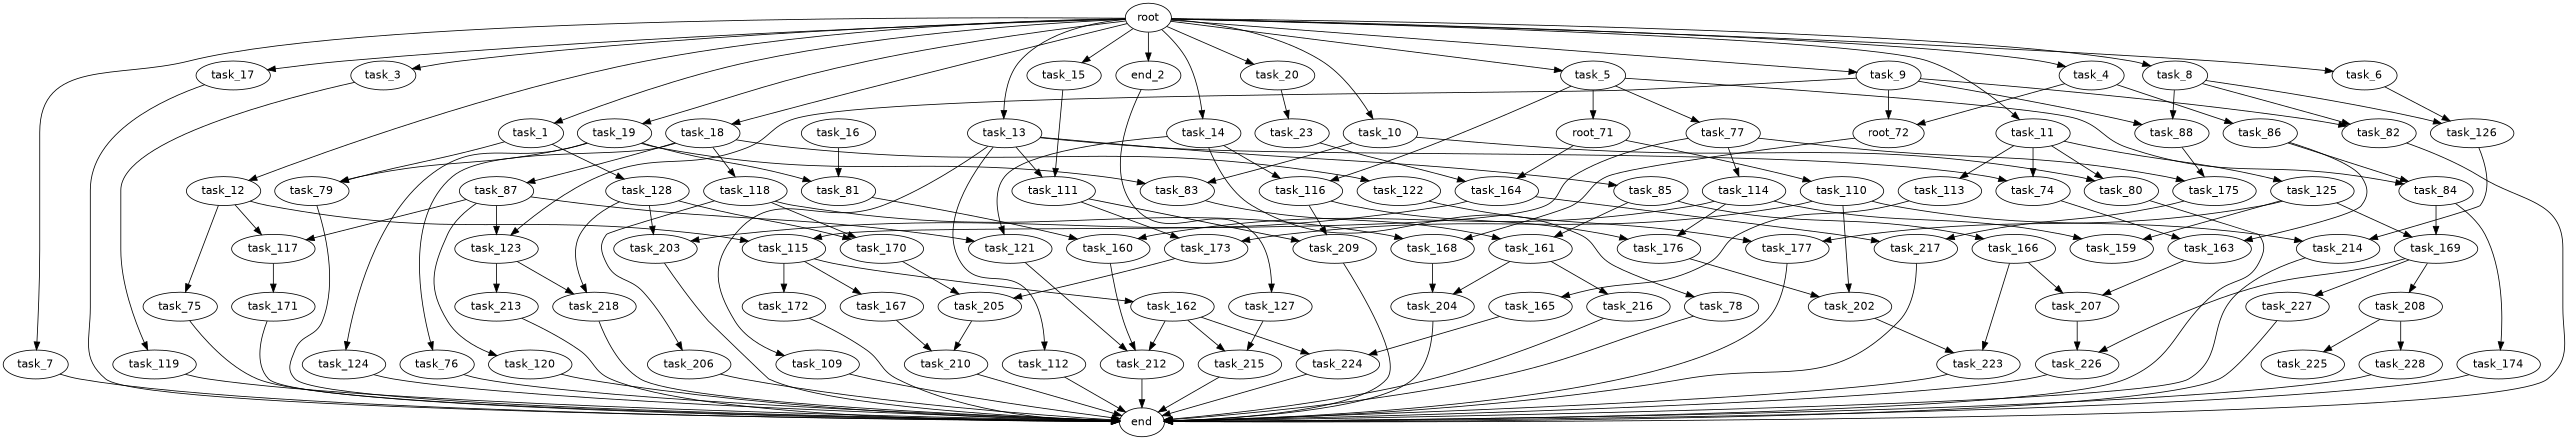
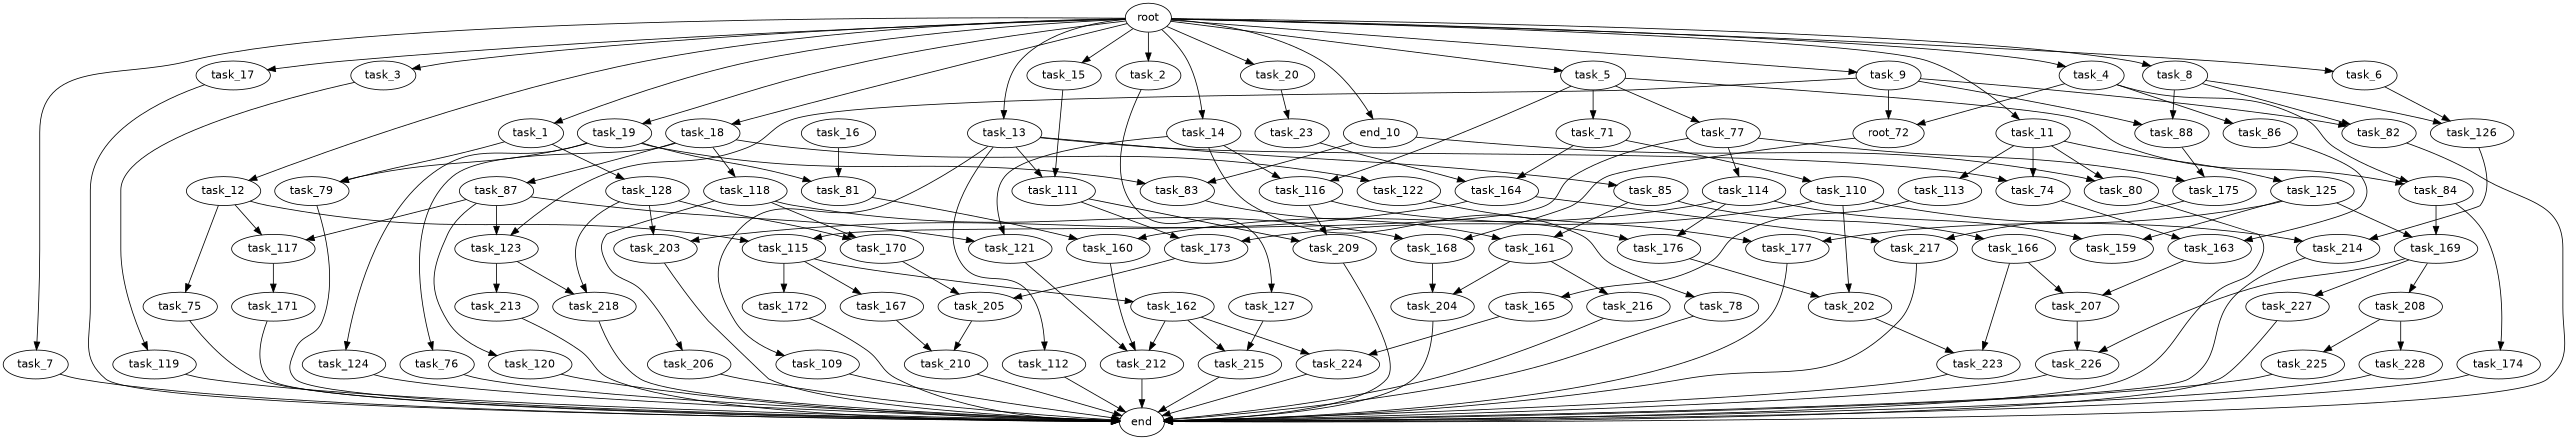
node "end_2": label "end_2" -> "task_2"
node "task_10": label "task_10" -> "end_10"
node "root_71": label "root_71" -> "task_71"
edge "task_86" -> "task_84": now "task_4" -> "task_84"
edge "task_225" -> "end": added
